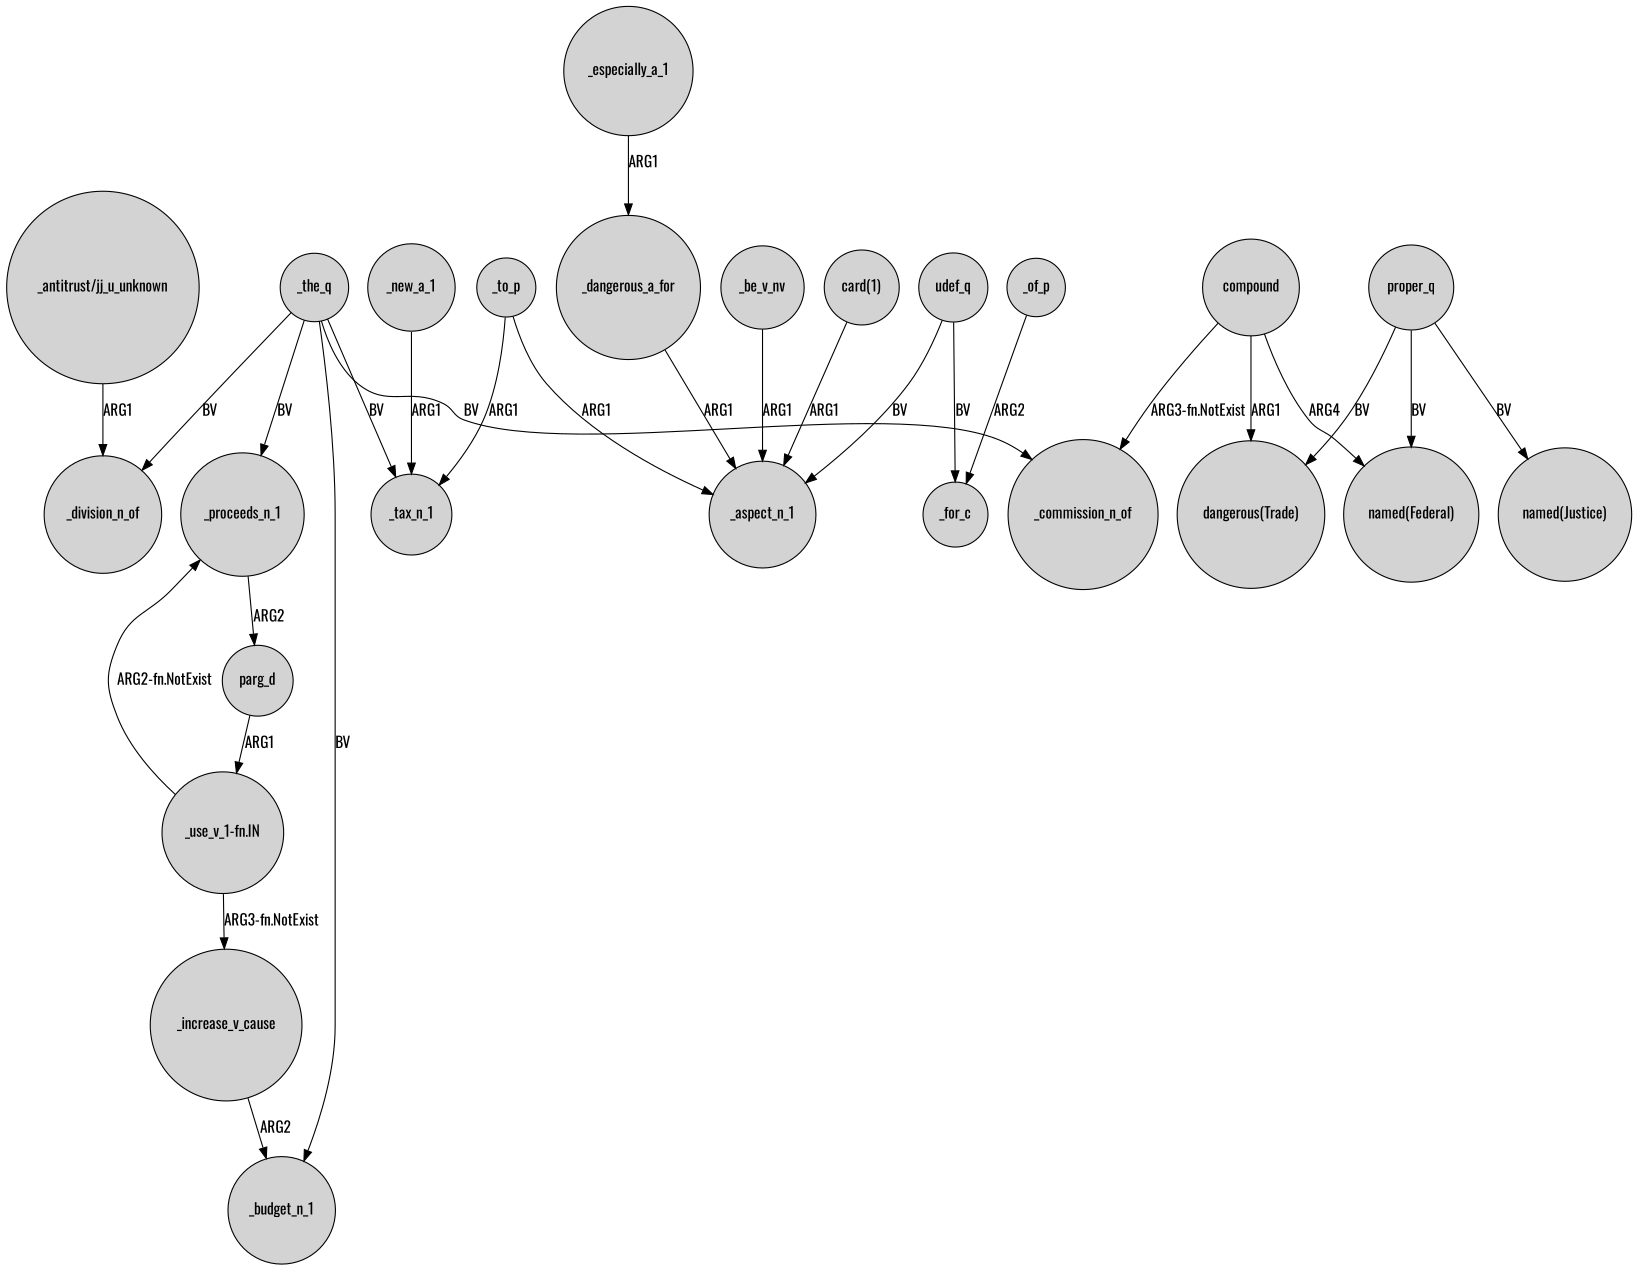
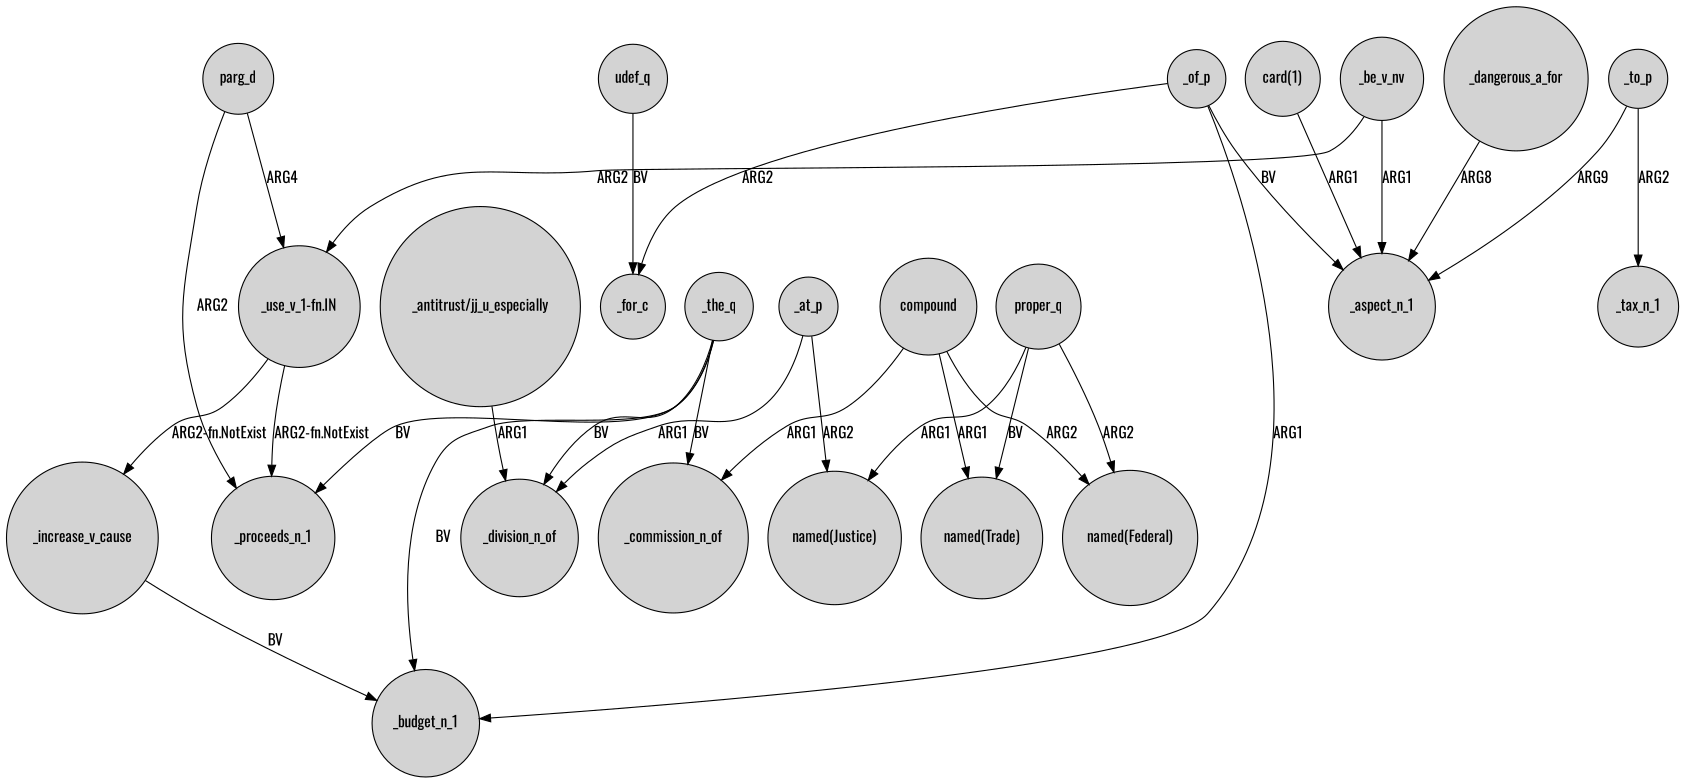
node "_especially_a_1": removed
edge "_be_v_nv" -> "_use_v_1-fn.IN": added, label "ARG2"
node "_antitrust/jj_u_unknown": label "_antitrust/jj_u_unknown" -> "_antitrust/jj_u_especially"
node "_new_a_1": removed
node "_at_p": added
edge "_the_q" -> "_tax_n_1": removed, label "BV"
edge "udef_q" -> "_aspect_n_1": now "_of_p" -> "_aspect_n_1"
edge "_to_p" -> "_tax_n_1": label "ARG1" -> "ARG2"
edge "_to_p" -> "_aspect_n_1": label "ARG1" -> "ARG9"
edge "_dangerous_a_for" -> "_aspect_n_1": label "ARG1" -> "ARG8"
edge "compound" -> "_commission_n_of": label "ARG3-fn.NotExist" -> "ARG1"
edge "compound" -> "named(Federal)": label "ARG4" -> "ARG2"
edge "proper_q" -> "named(Federal)": label "BV" -> "ARG2"
edge "proper_q" -> "named(Justice)": label "BV" -> "ARG1"
node "dangerous(Trade)": label "dangerous(Trade)" -> "named(Trade)"
edge "_proceeds_n_1" -> "parg_d": reversed
edge "_of_p" -> "_budget_n_1": added, label "ARG1"
edge "parg_d" -> "_use_v_1-fn.IN": label "ARG1" -> "ARG4"
edge "_use_v_1-fn.IN" -> "_increase_v_cause": label "ARG3-fn.NotExist" -> "ARG2-fn.NotExist"
edge "_increase_v_cause" -> "_budget_n_1": label "ARG2" -> "BV"
